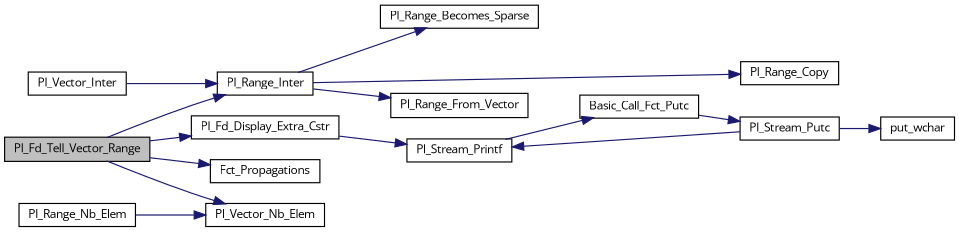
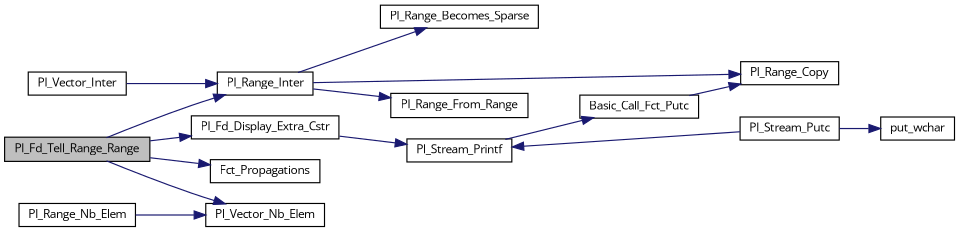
node "Pl_Range_From_Vector": label "Pl_Range_From_Vector" -> "Pl_Range_From_Range"
edge "Basic_Call_Fct_Putc" -> "Pl_Stream_Putc": now "Basic_Call_Fct_Putc" -> "Pl_Range_Copy"
node "Pl_Fd_Tell_Vector_Range": label "Pl_Fd_Tell_Vector_Range" -> "Pl_Fd_Tell_Range_Range"
